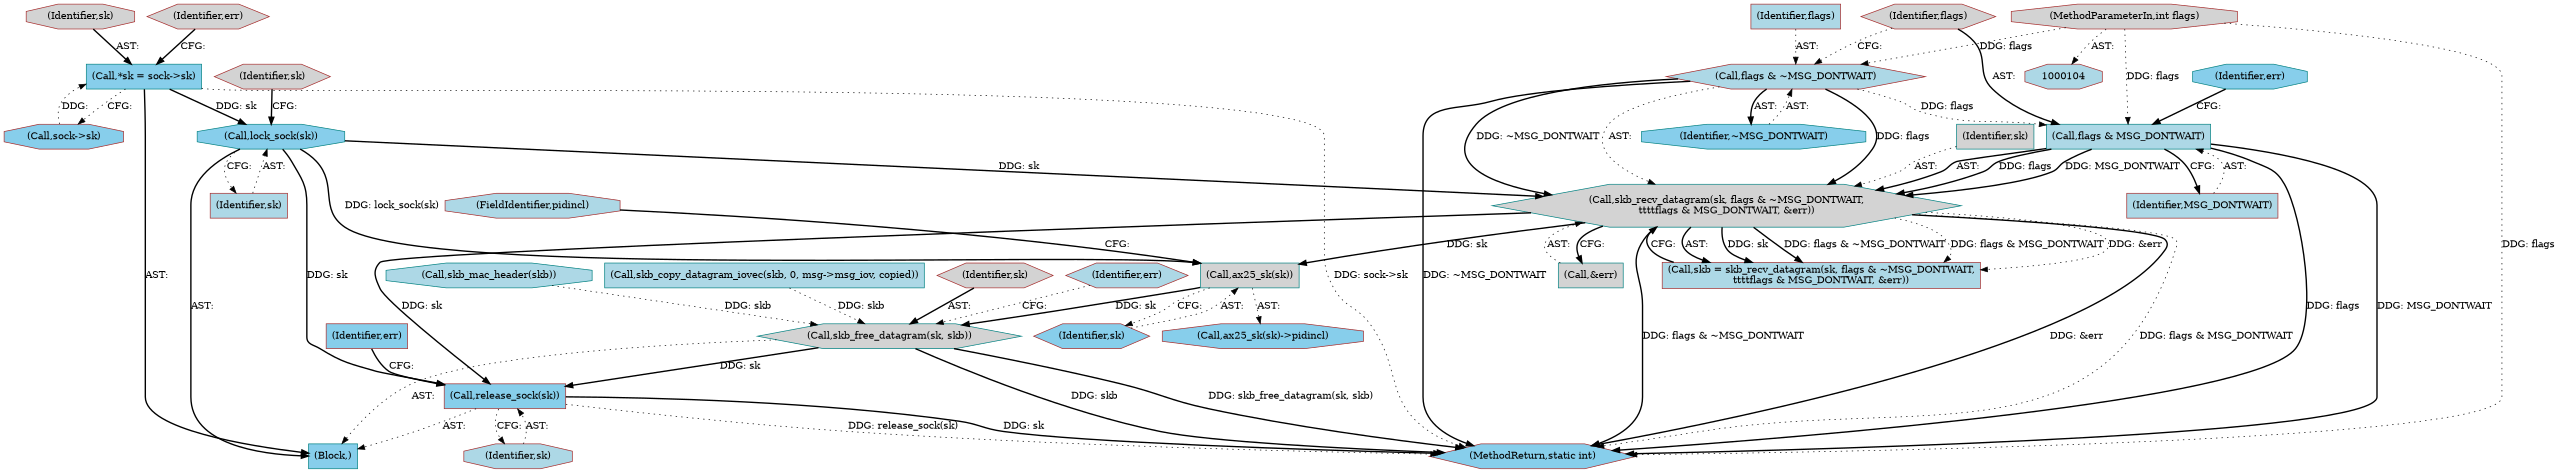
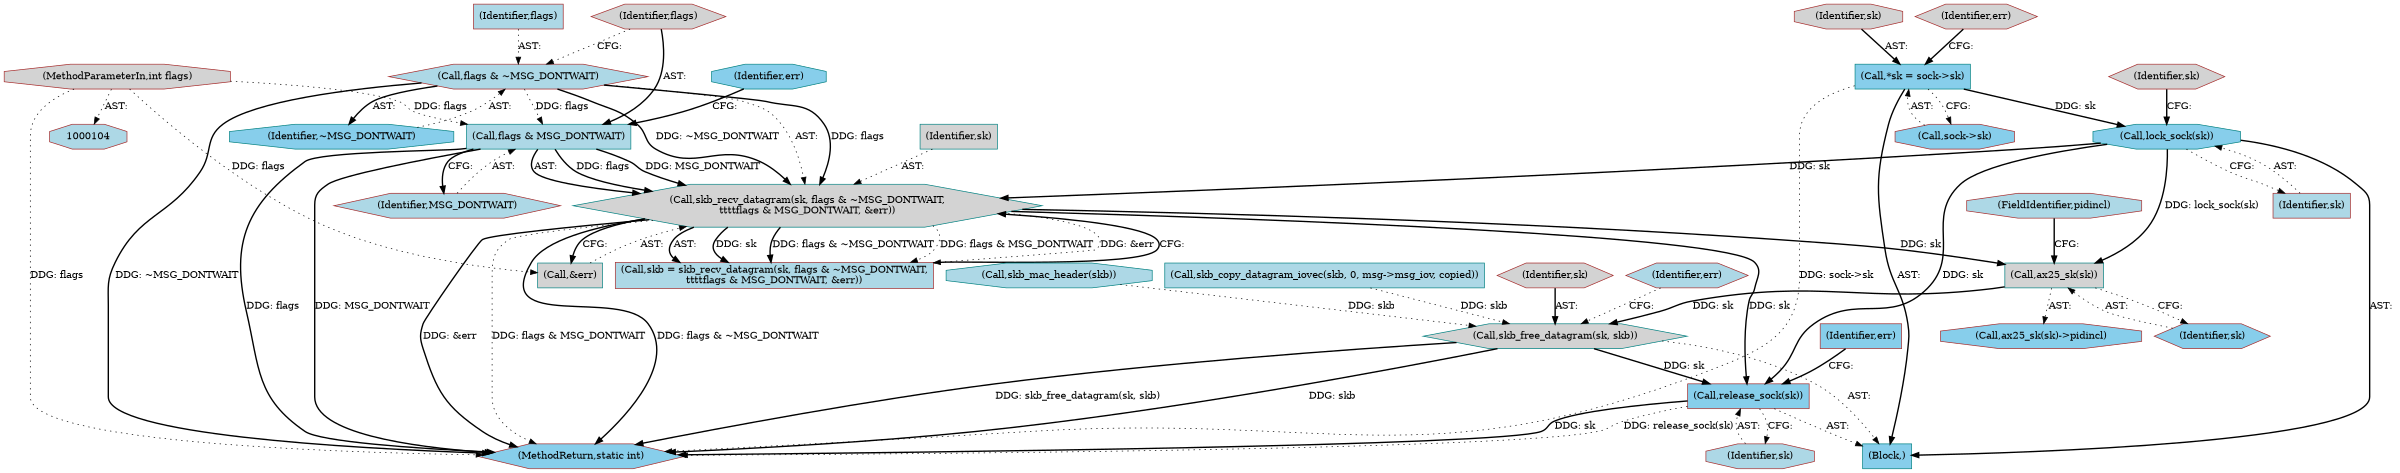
edge "(MethodParameterIn,int flags)" -> "(Call,flags & ~MSG_DONTWAIT)": now "(MethodParameterIn,int flags)" -> "(Call,&err)"
edge "(Call,sock->sk)" -> "(Call,*sk = sock->sk)": label "DDG: " -> "AST: "
node "(Identifier,MSG_DONTWAIT)": shape box -> hexagon
